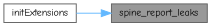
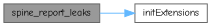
edge "initExtensions" -> "spine_report_leaks": reversed
